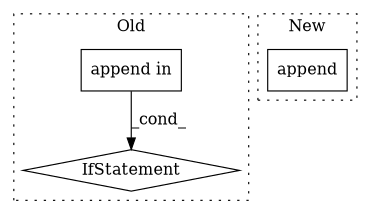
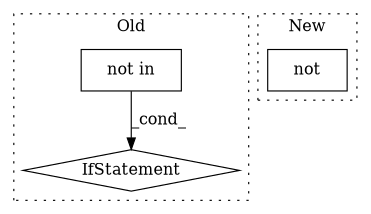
node "append in": label "append in" -> "not in"
node "append": label "append" -> "not"
